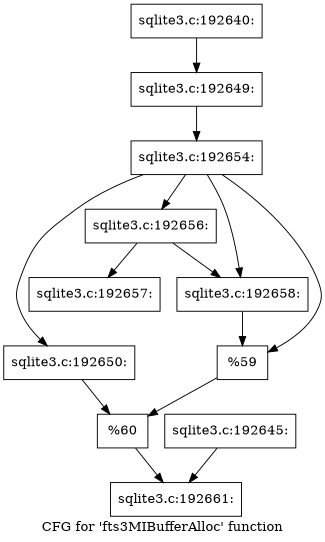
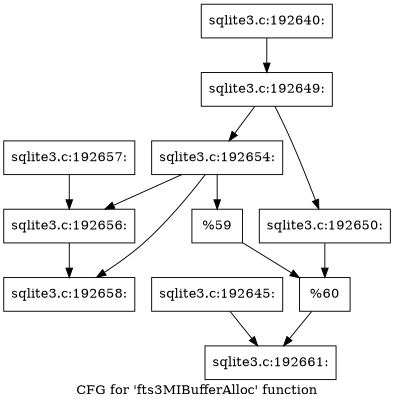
edge "sqlite3.c:192654:" -> "sqlite3.c:192650:": now "sqlite3.c:192649:" -> "sqlite3.c:192650:"
edge "sqlite3.c:192656:" -> "sqlite3.c:192657:": reversed
edge "sqlite3.c:192658:" -> "%59": removed
